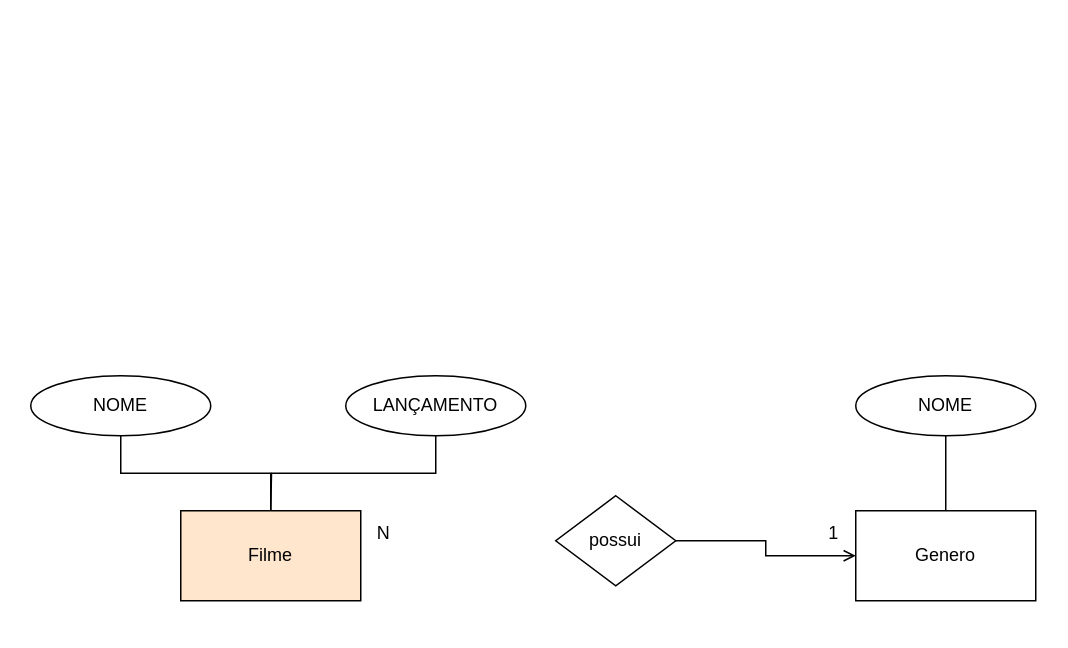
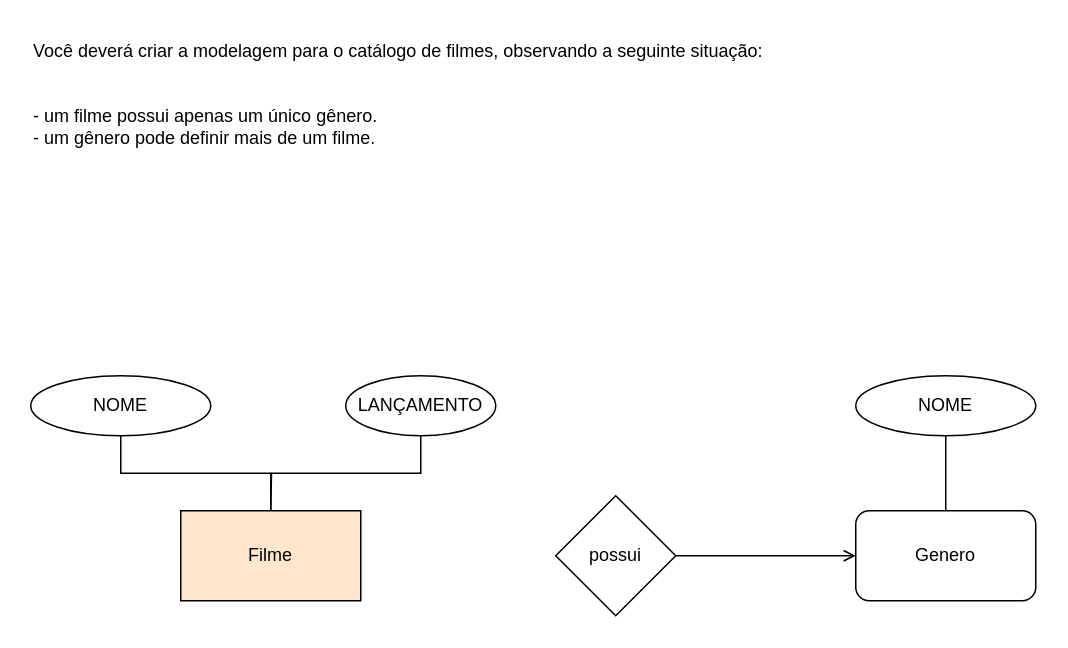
node "Você deverá criar a modelagem para o catálogo de filmes, observando a seguinte situação: - um filme possui apenas um único gênero. - um gênero pode definir mais de um filme.": added
node "LANÇAMENTO": size 180x60 -> 150x60
node "N": removed
node "1": removed
node "possui": size 120x90 -> 120x120
node "Genero": shape rectangle -> rounded rectangle
